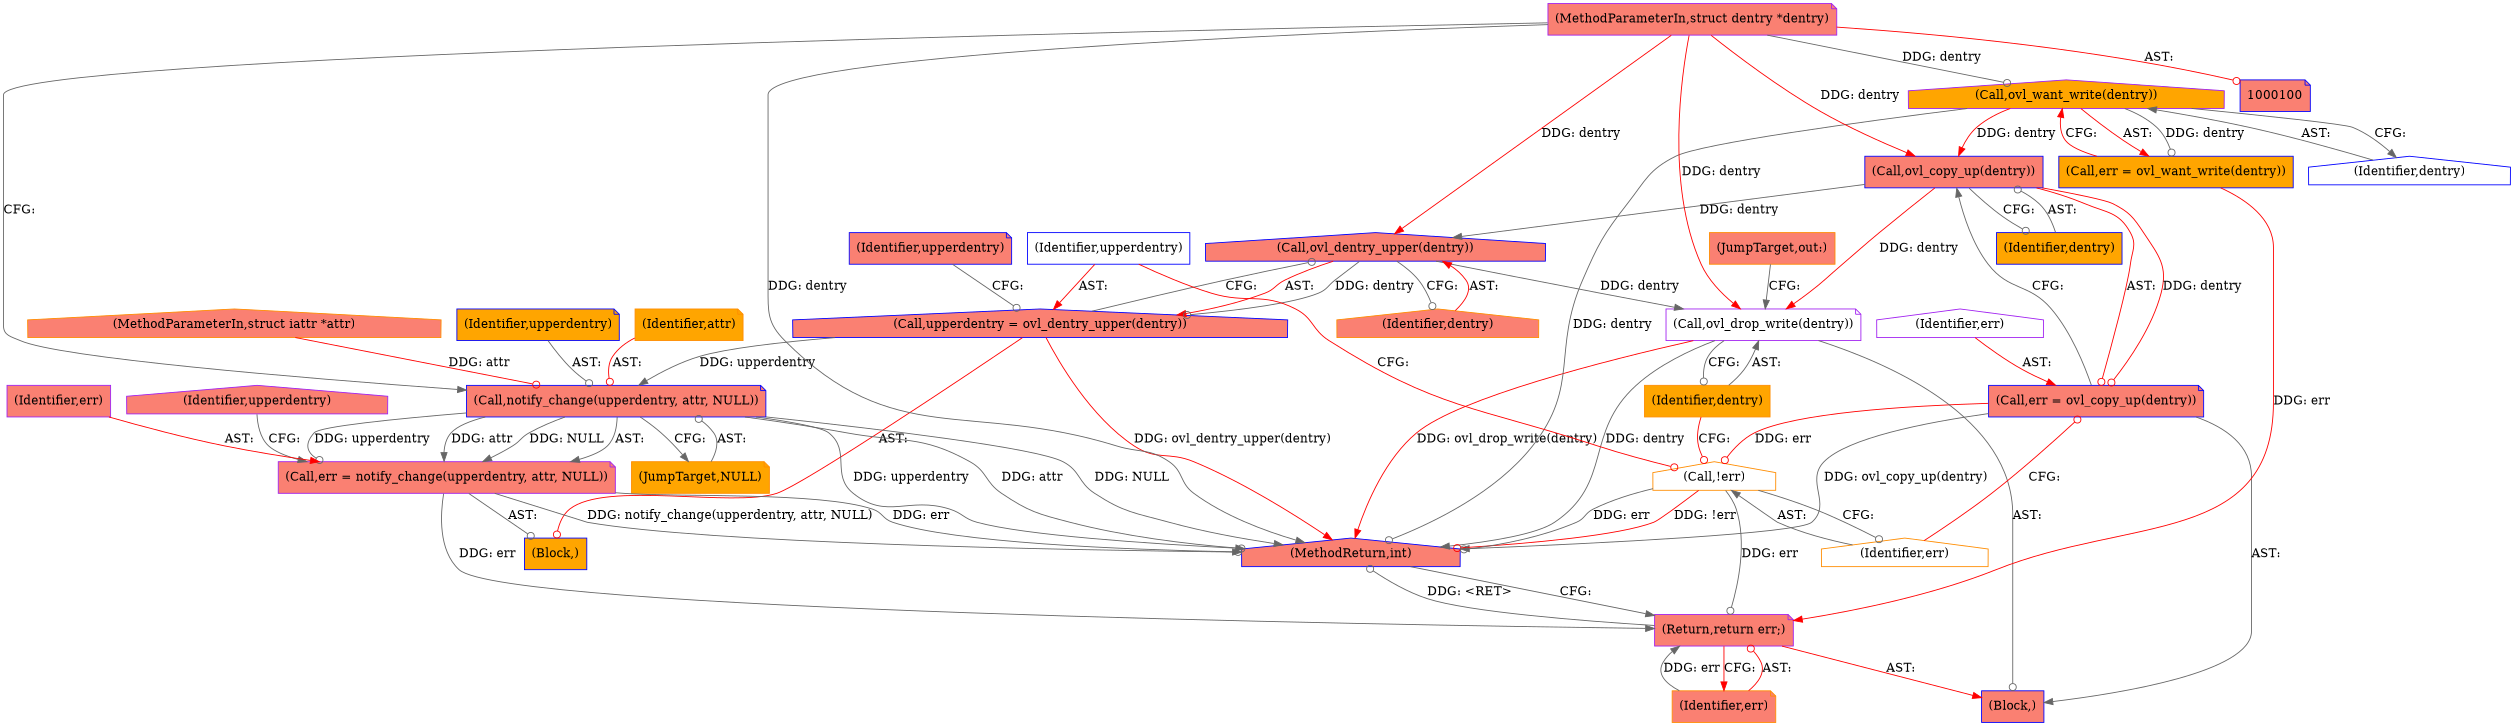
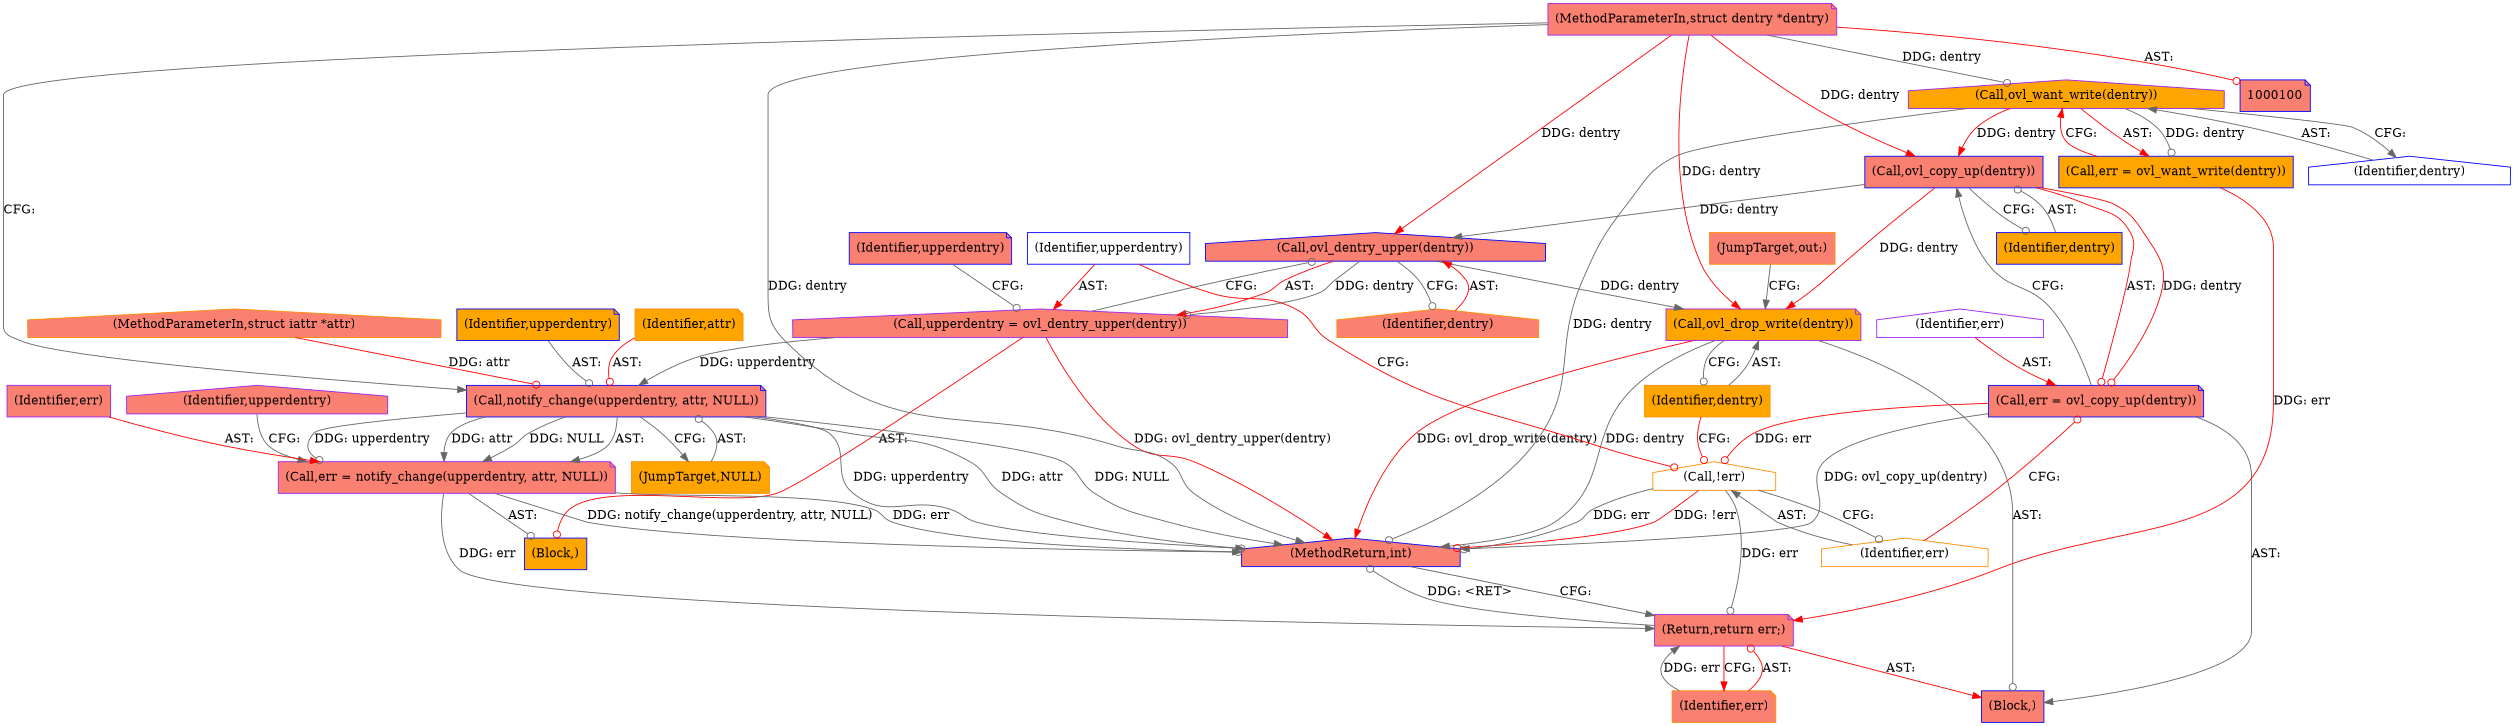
node "(Call,upperdentry = ovl_dentry_upper(dentry))": color blue -> purple
node "(Call,ovl_drop_write(dentry))": fillcolor white -> orange
